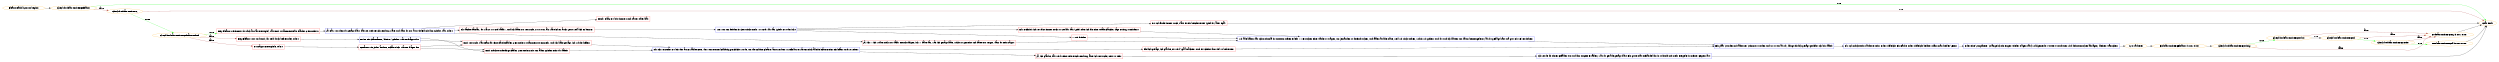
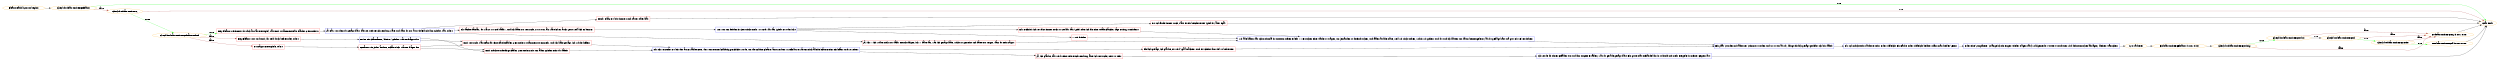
edge "Huch. Okay. Du bist immer noch sauer. Alles klar." -> "Chat ends.": added
